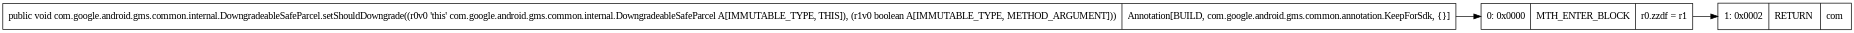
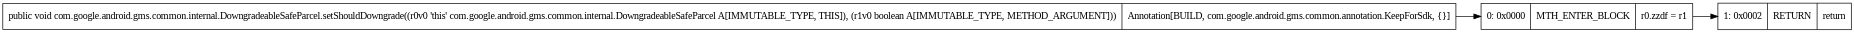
node "1: 0x0002": text "com" -> "return"
